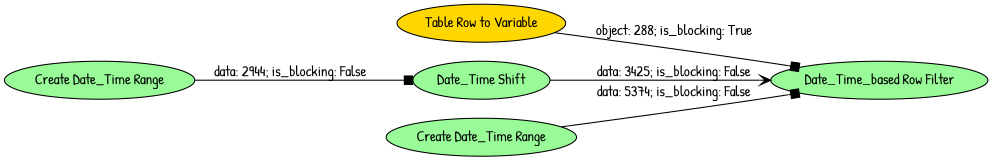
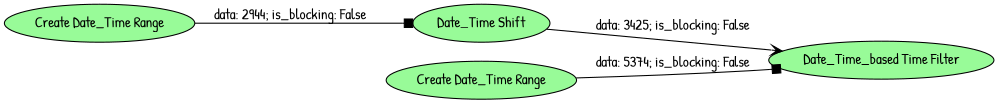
node "Table Row to Variable": removed
node "Date_Time_based Row Filter": label "Date_Time_based Row Filter" -> "Date_Time_based Time Filter"
